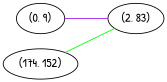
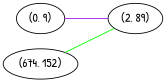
node "(2, 83)": label "(2, 83)" -> "(2, 89)"
node "(174, 152)": label "(174, 152)" -> "(674, 152)"
